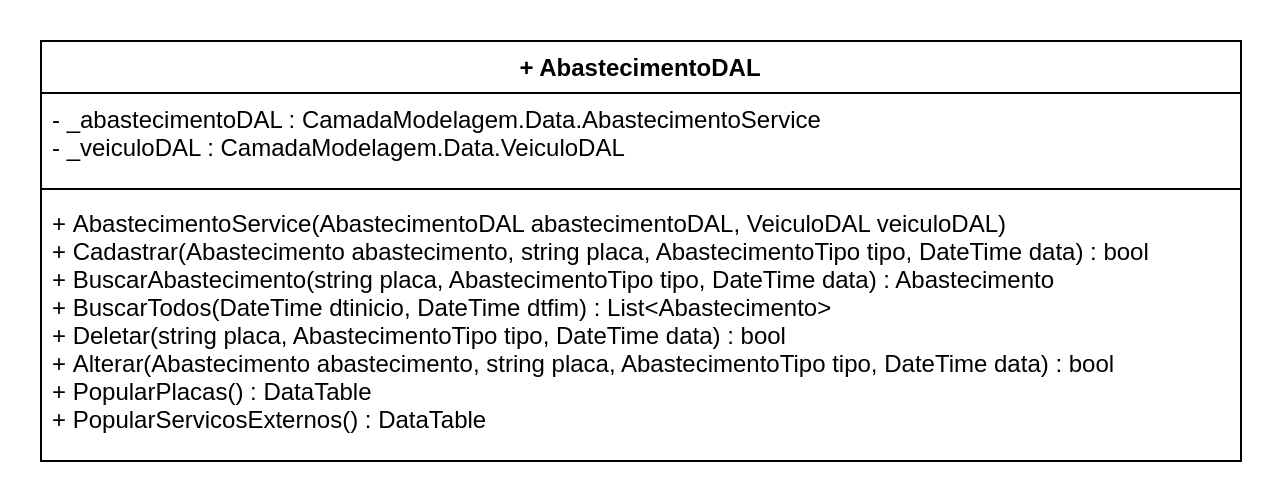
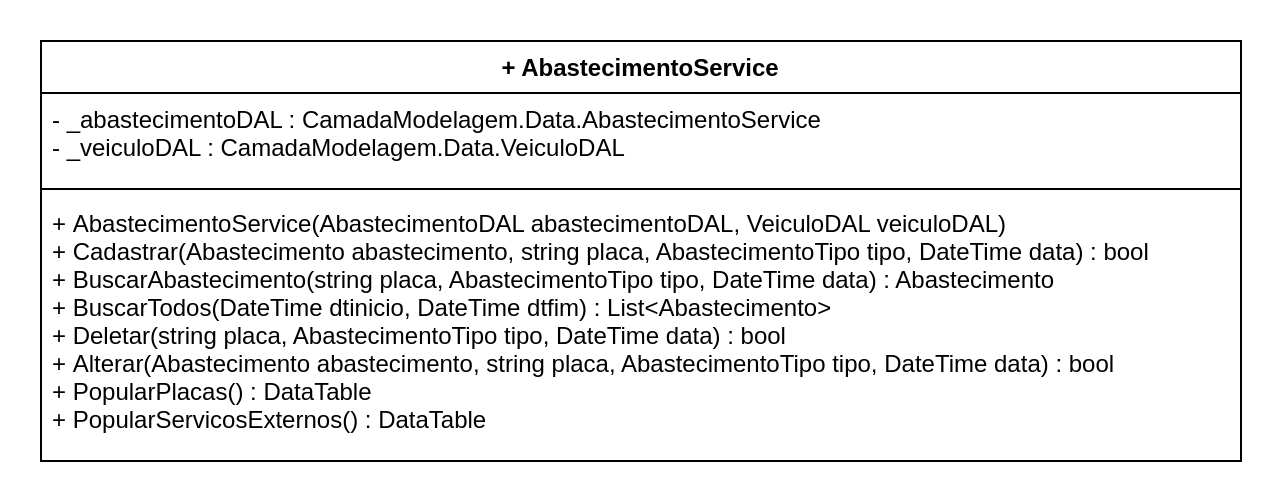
node "+ AbastecimentoDAL": label "+ AbastecimentoDAL" -> "+ AbastecimentoService"
